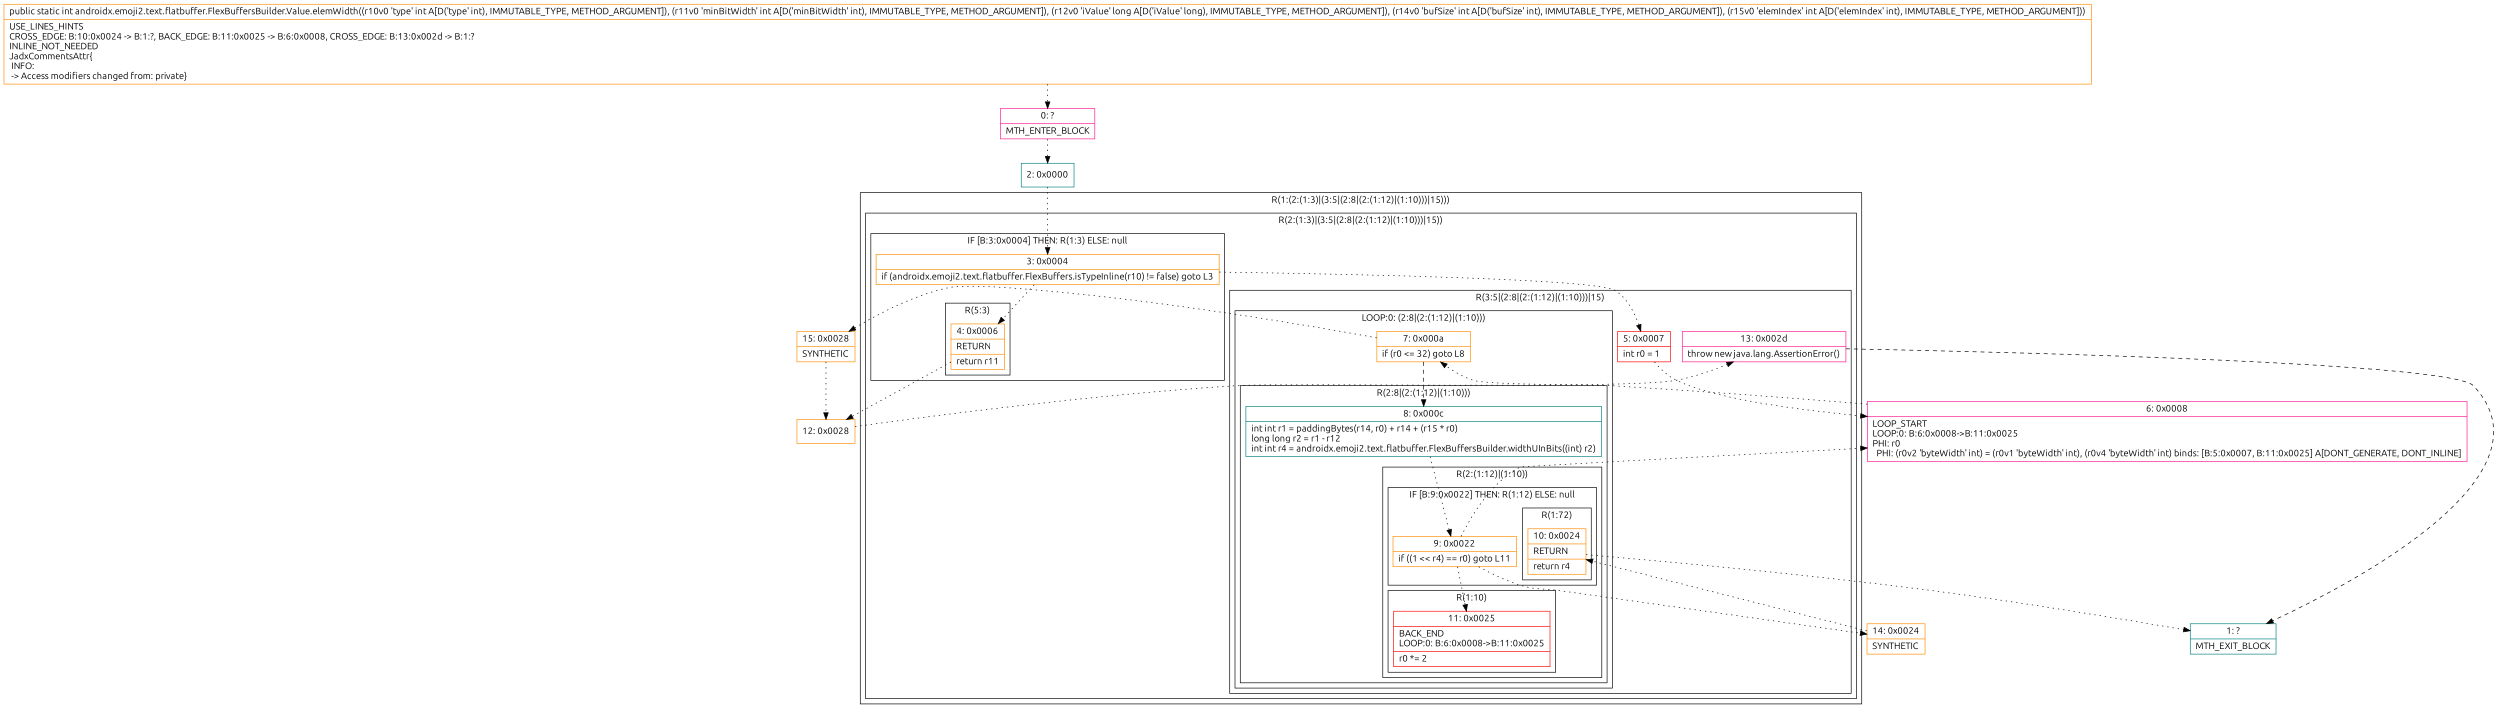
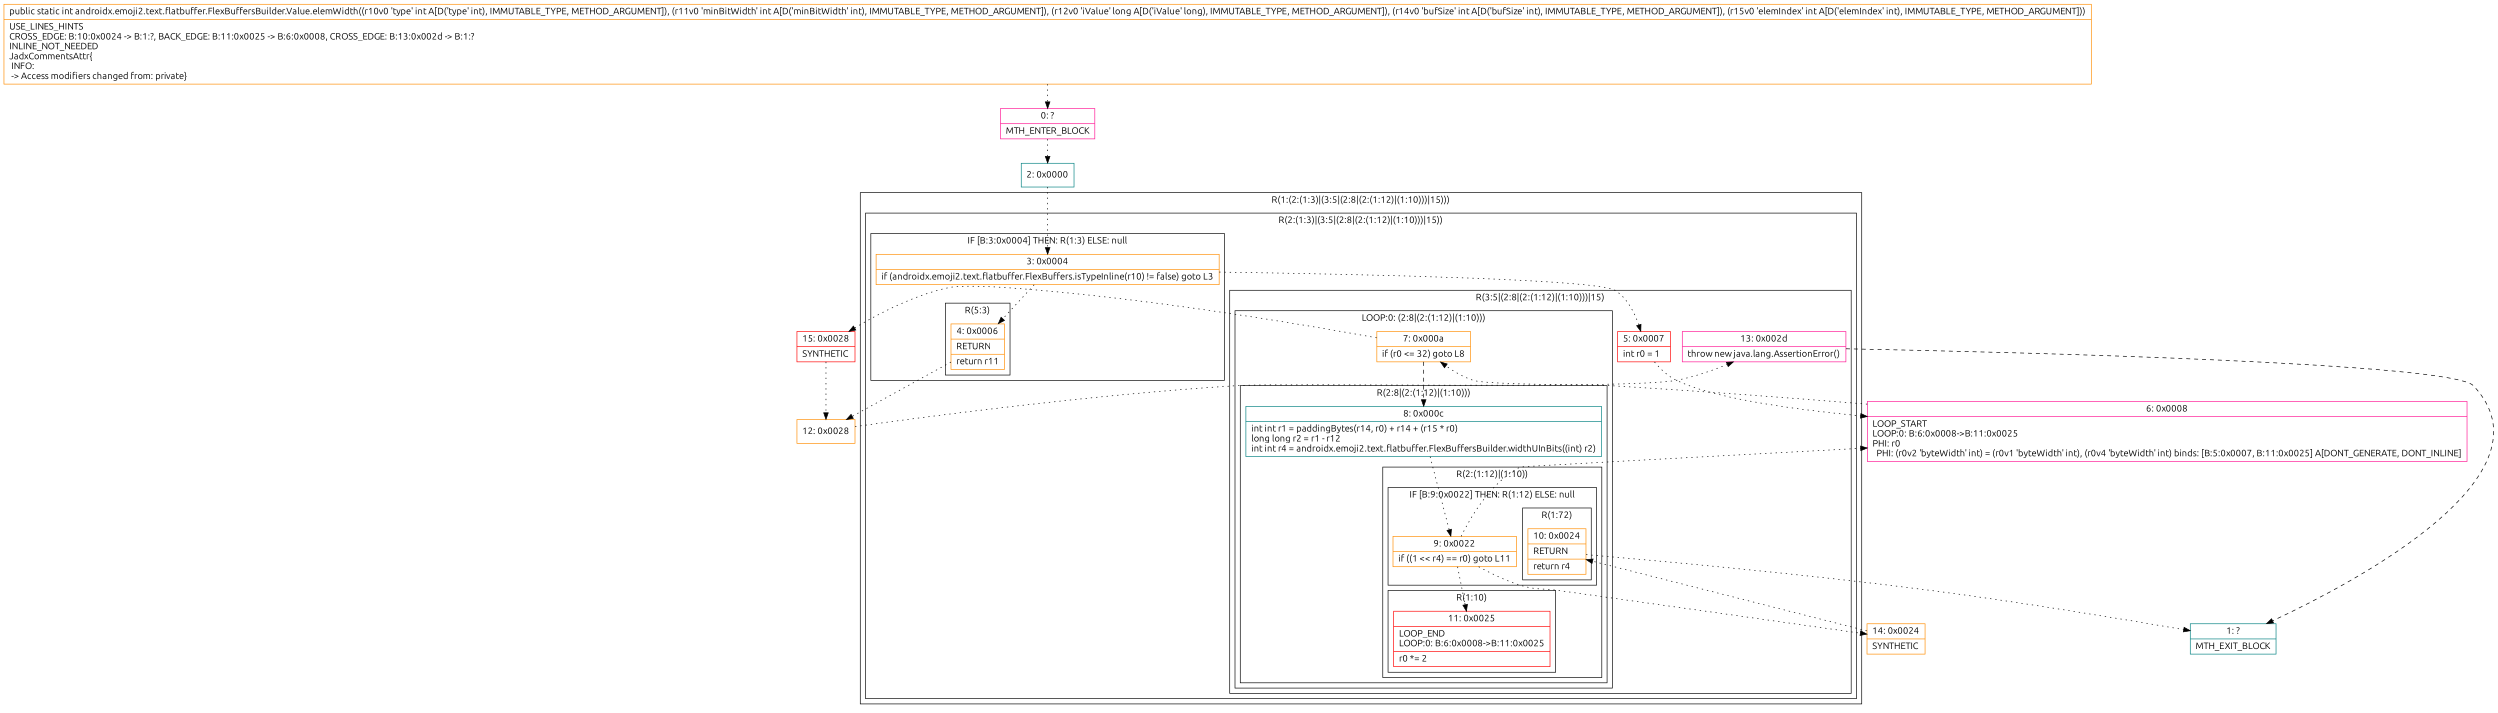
node "15: 0x0028": color darkorange -> red
node "11: 0x0025": text "BACK_END" -> "LOOP_END"
